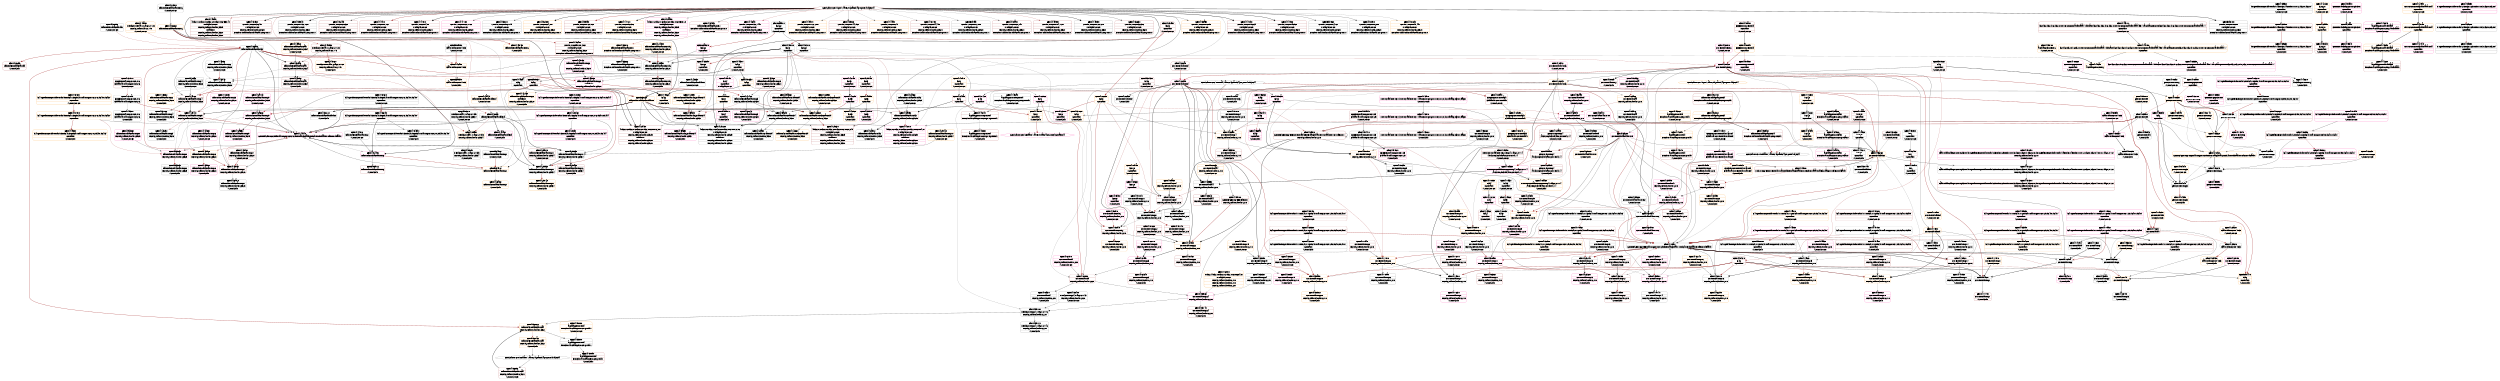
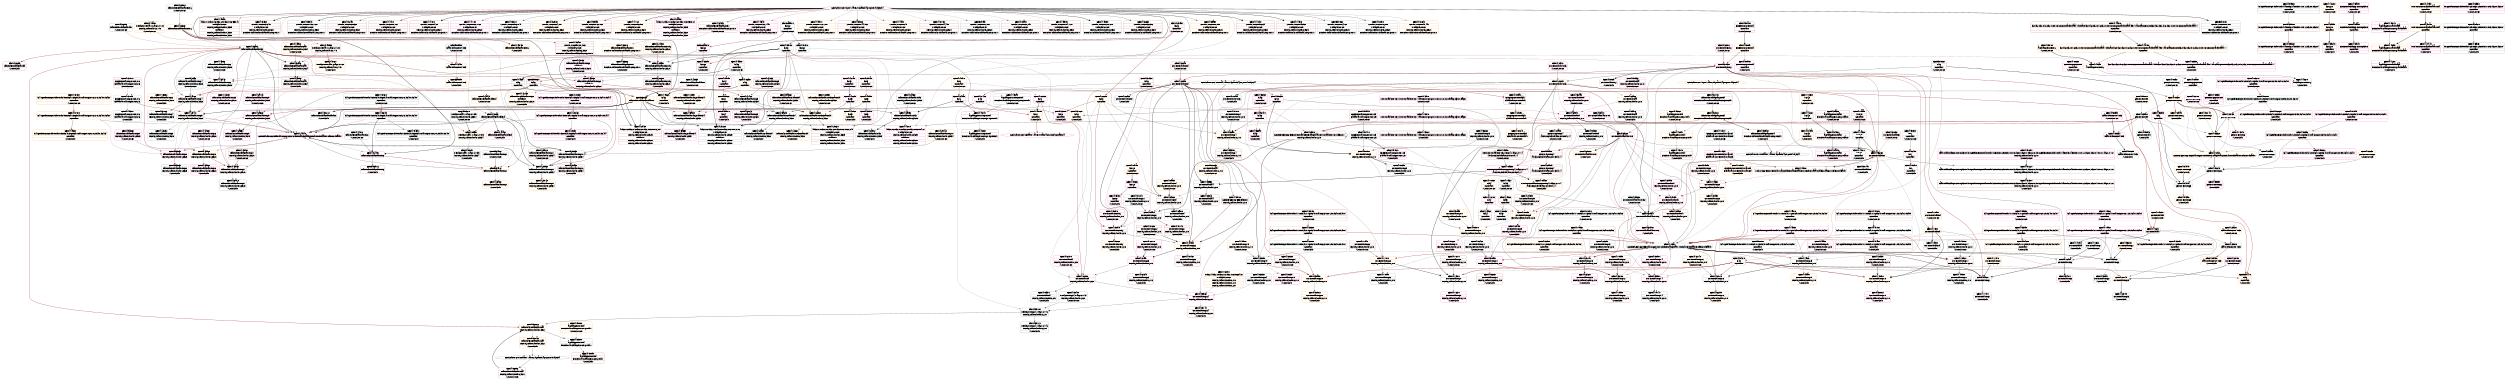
node "CE0x475a7f0": text "*MultipleSource*" -> "*SummSource*"
